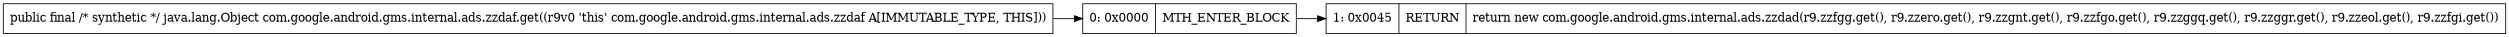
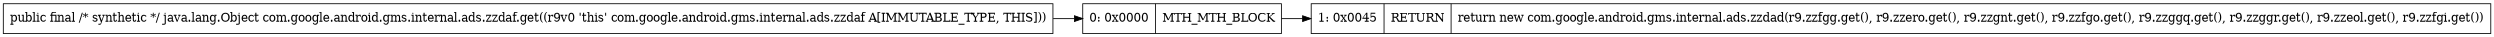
node "0: 0x0000": text "MTH_ENTER_BLOCK" -> "MTH_MTH_BLOCK"
